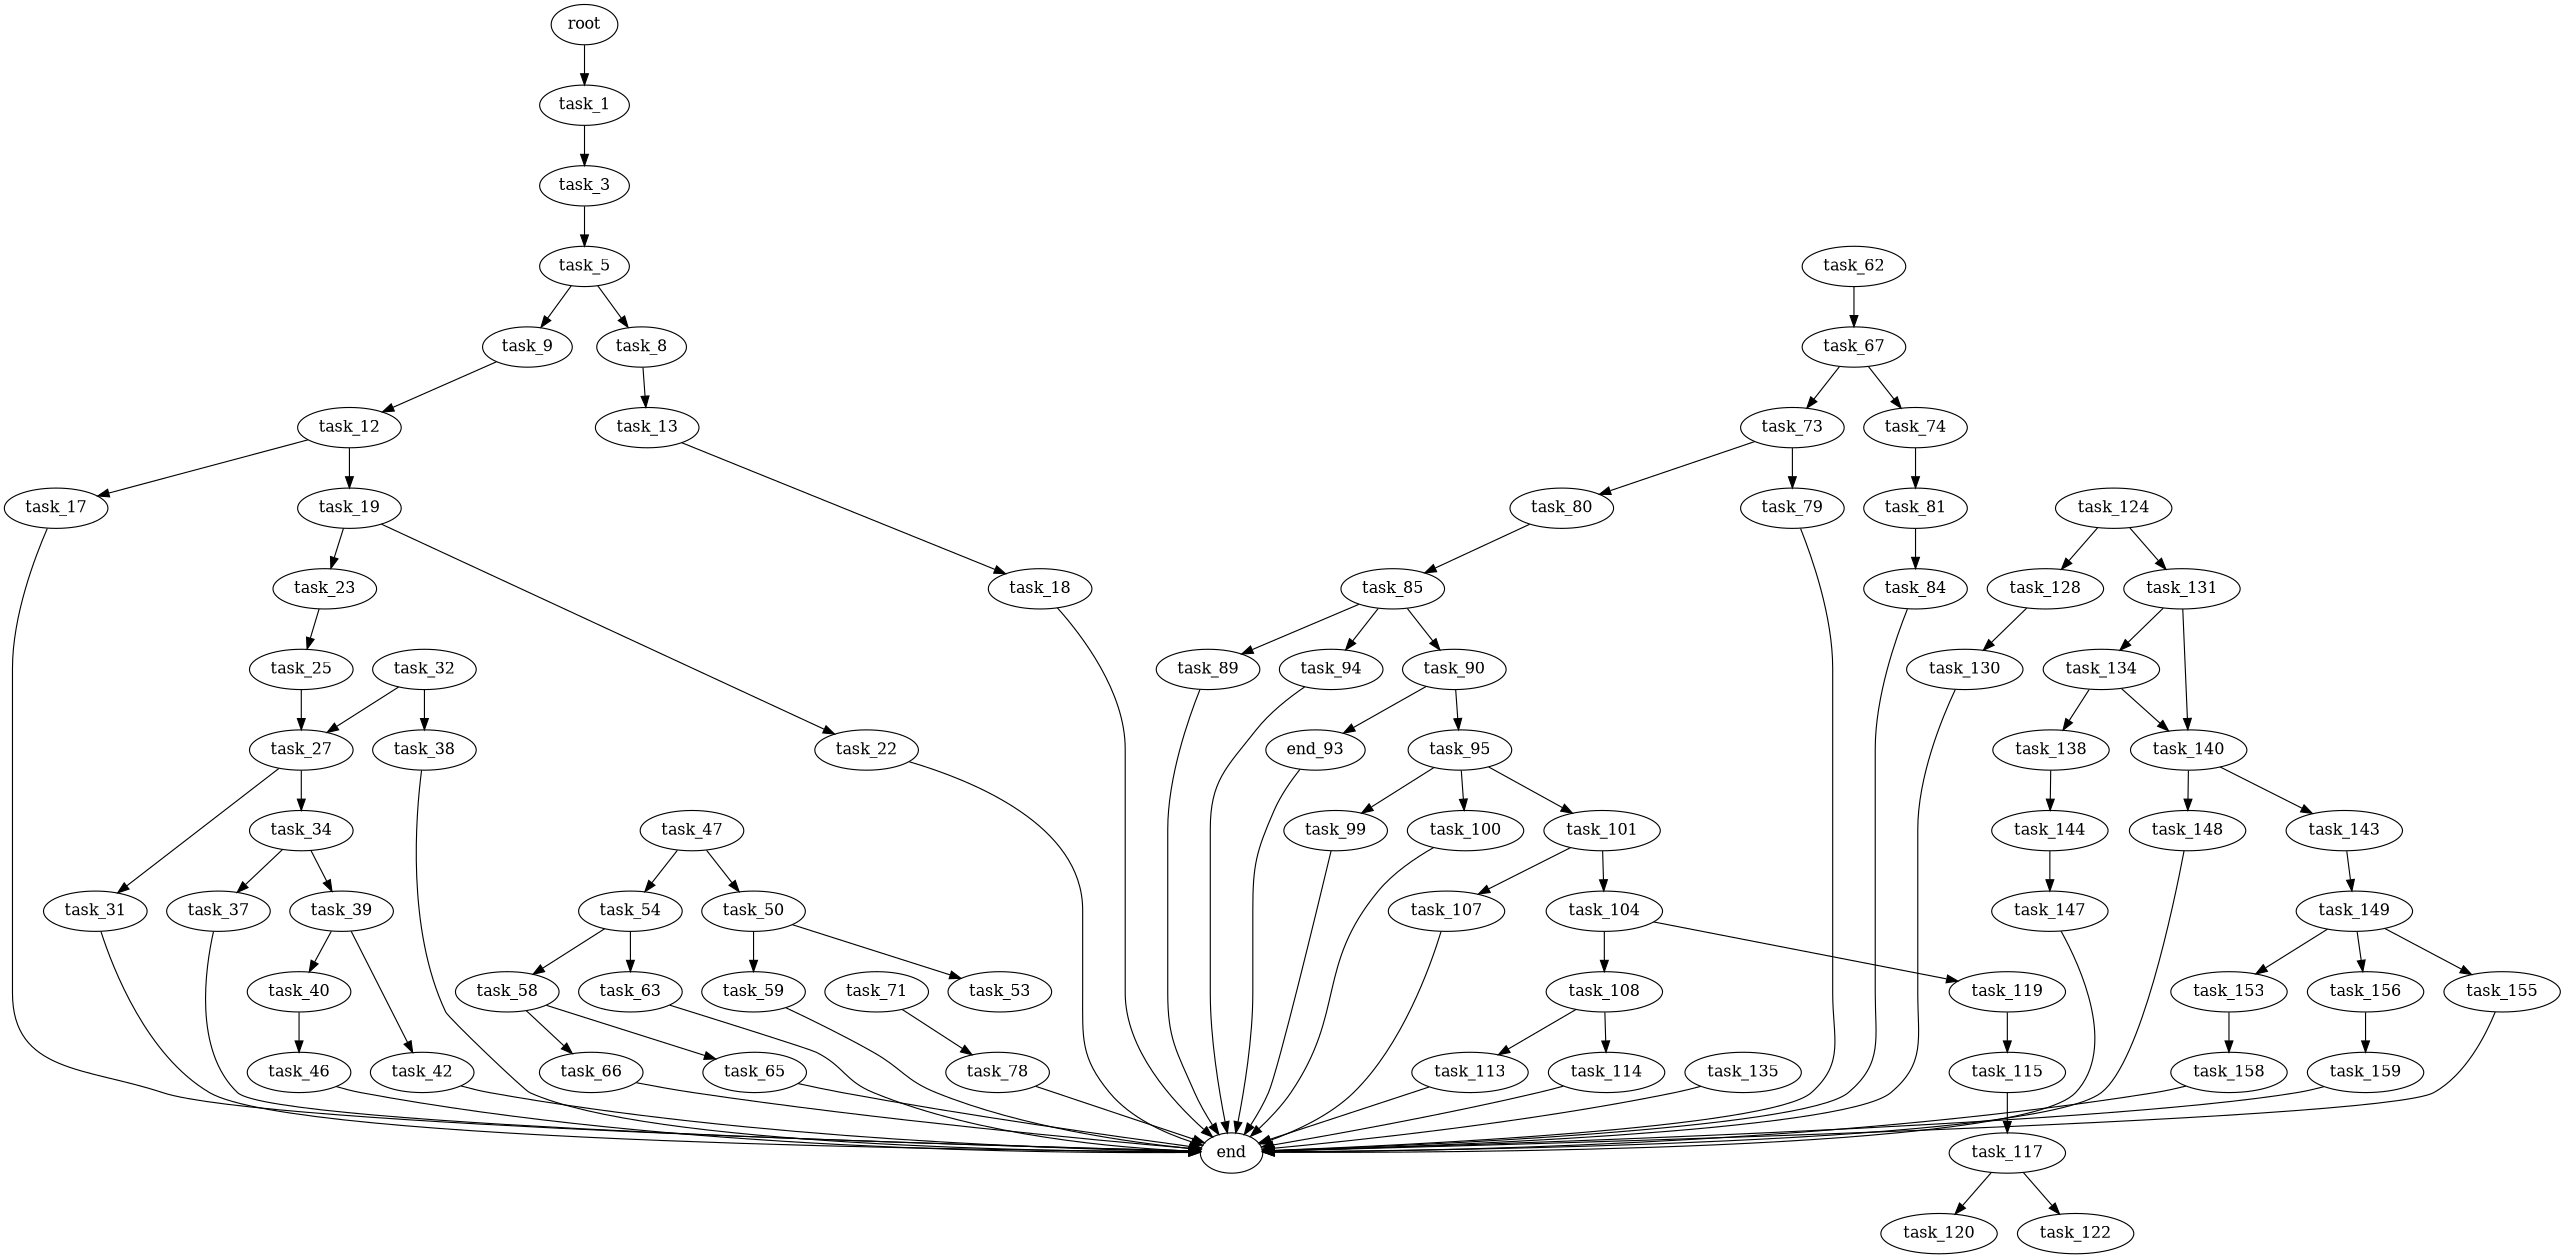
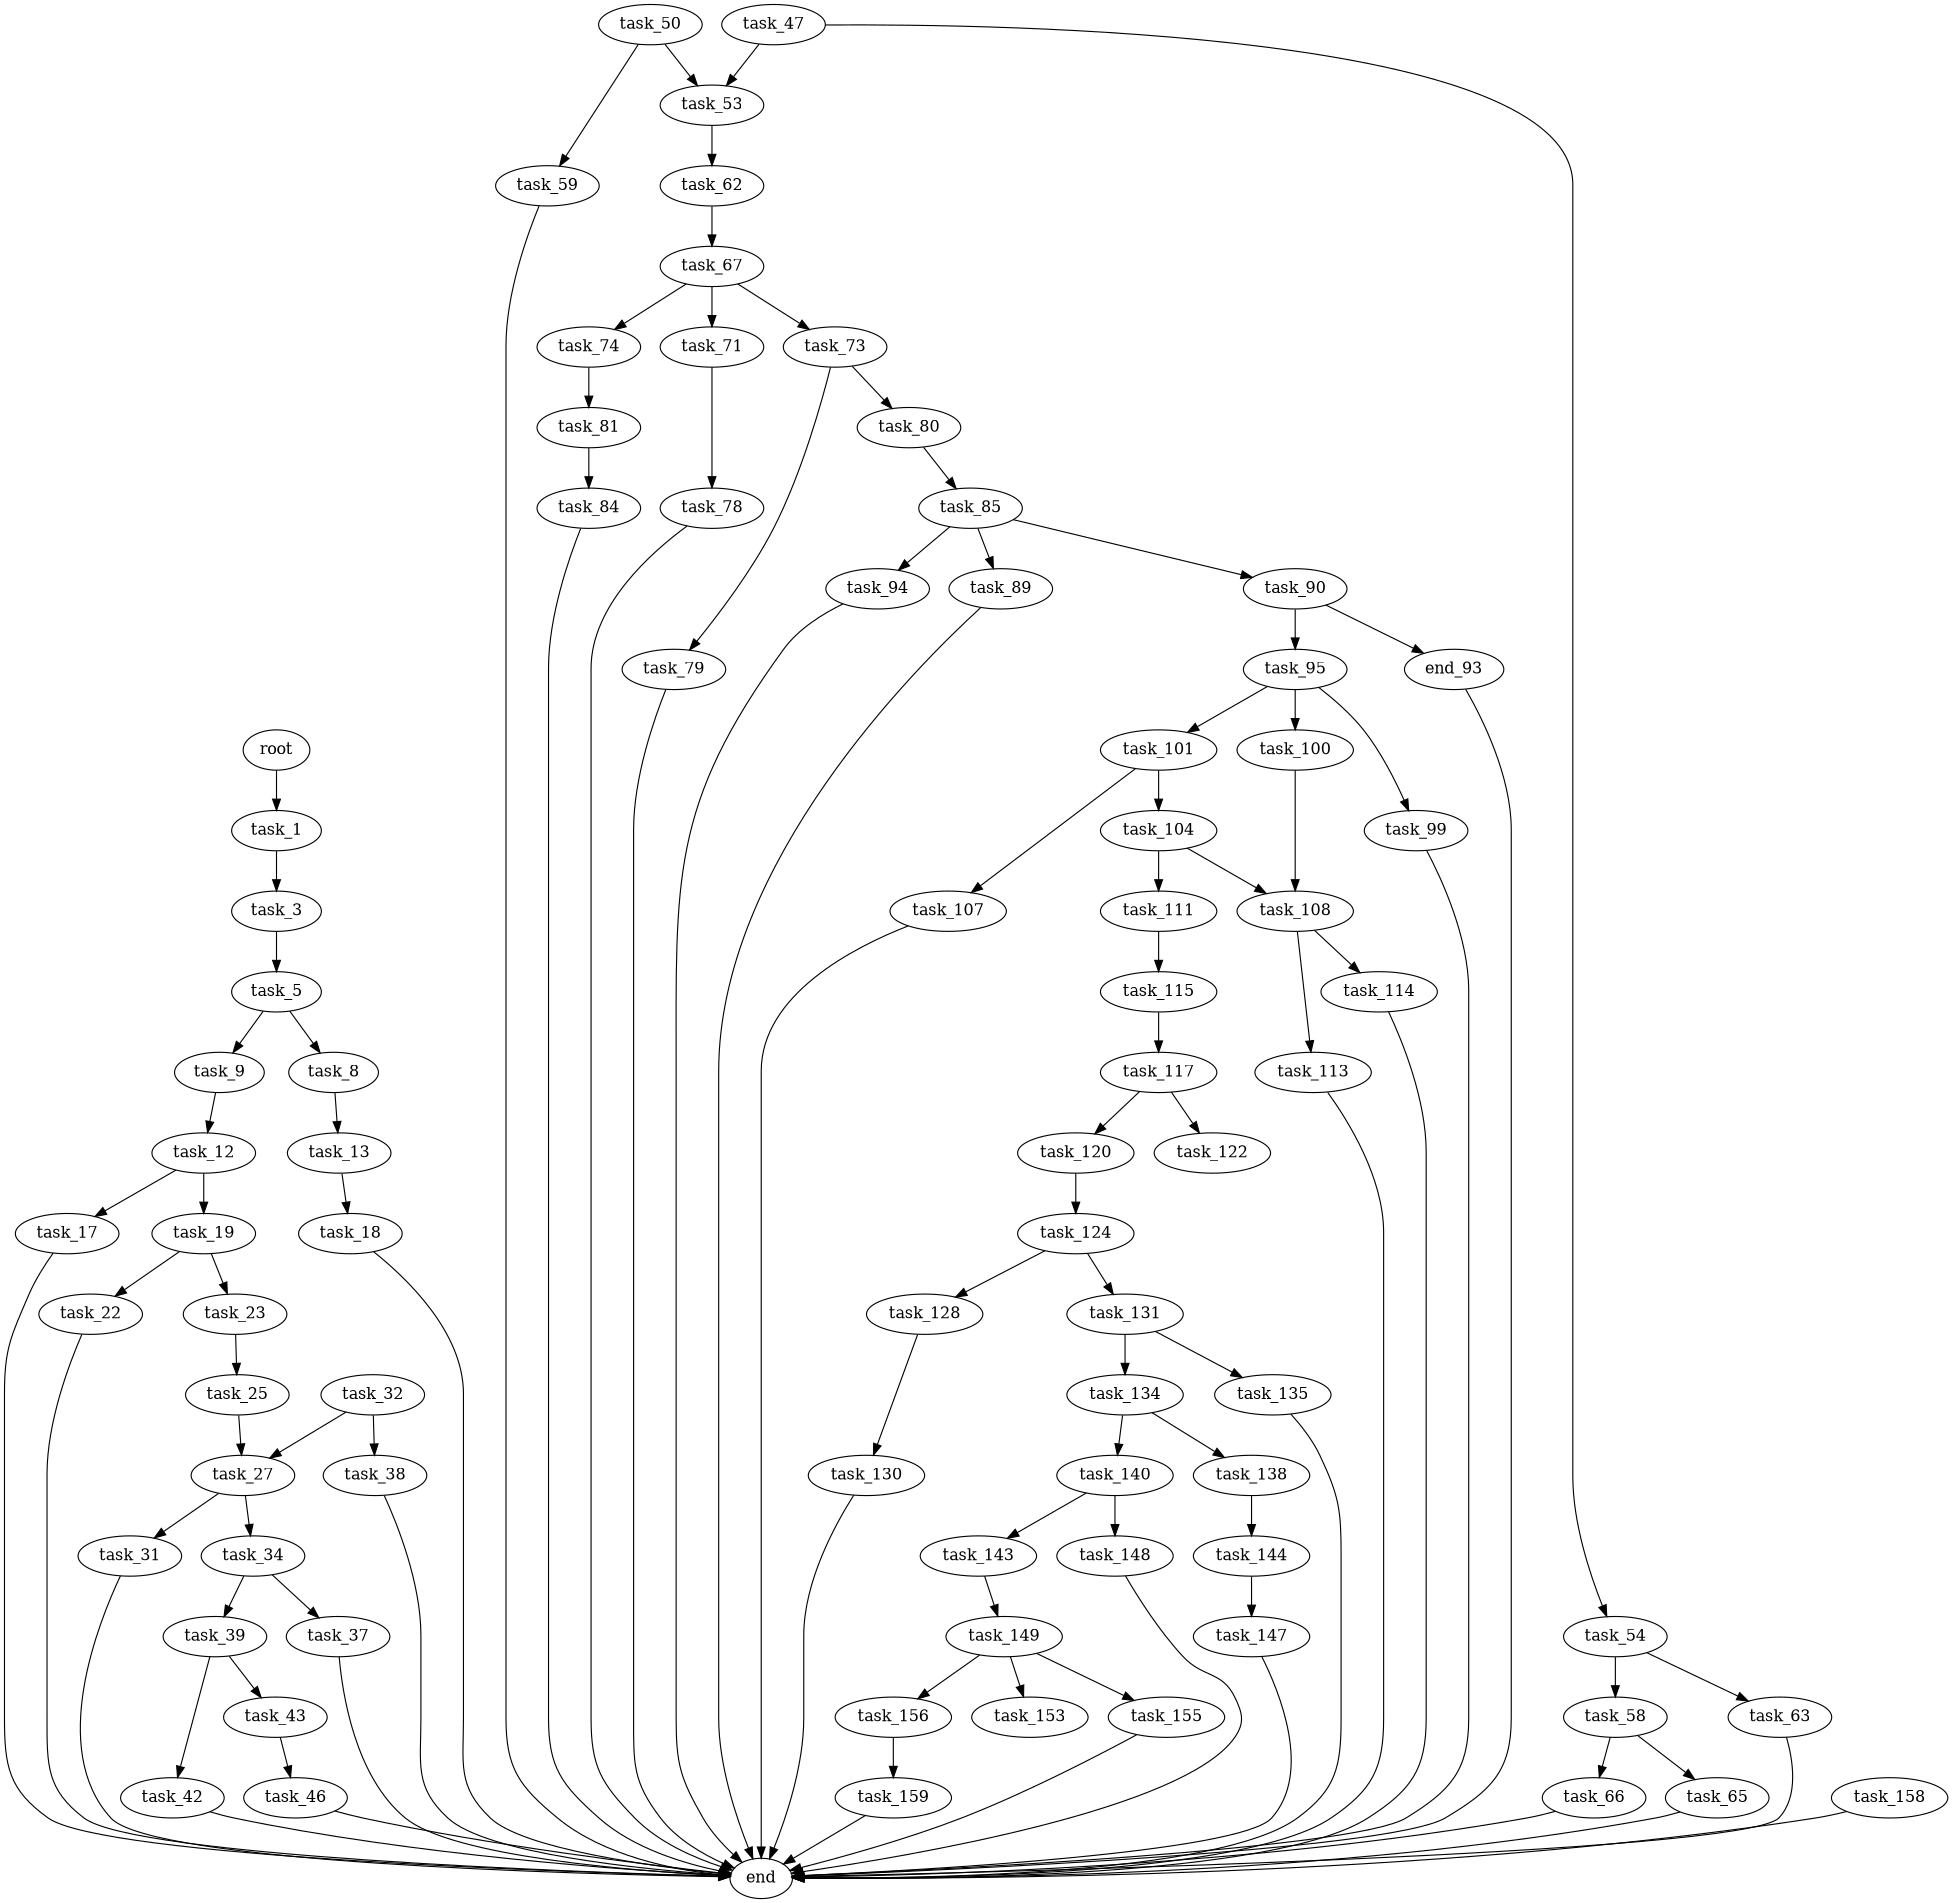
edge "task_53" -> "task_62": added
edge "task_67" -> "task_71": added
edge "task_131" -> "task_140": now "task_131" -> "task_135"
edge "task_47" -> "task_50": now "task_47" -> "task_53"
edge "task_100" -> "end": now "task_100" -> "task_108"
node "task_40": label "task_40" -> "task_43"
node "task_119": label "task_119" -> "task_111"
edge "task_153" -> "task_158": removed
edge "task_120" -> "task_124": added
